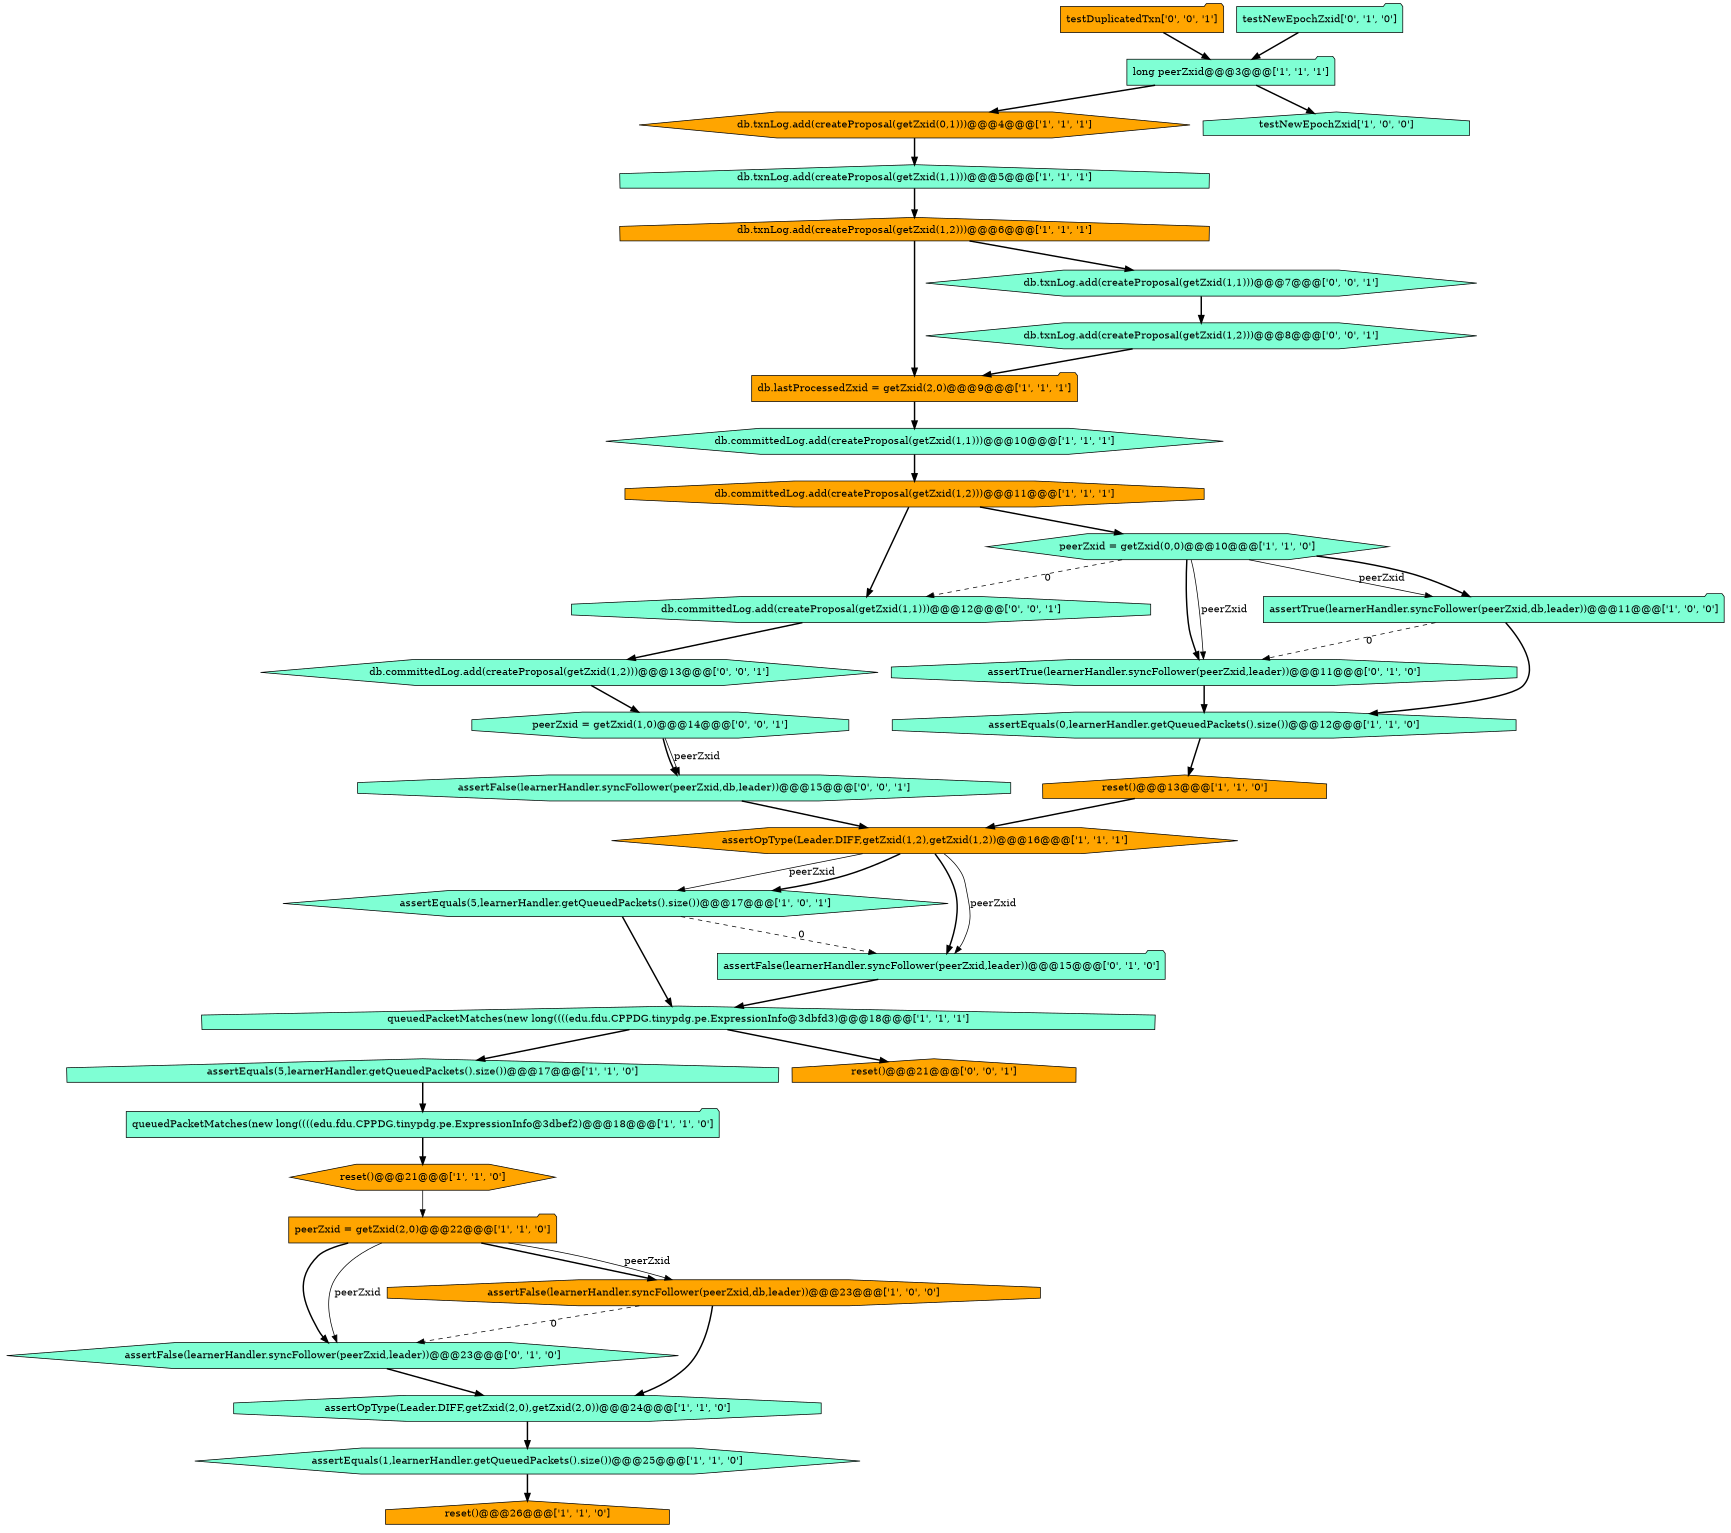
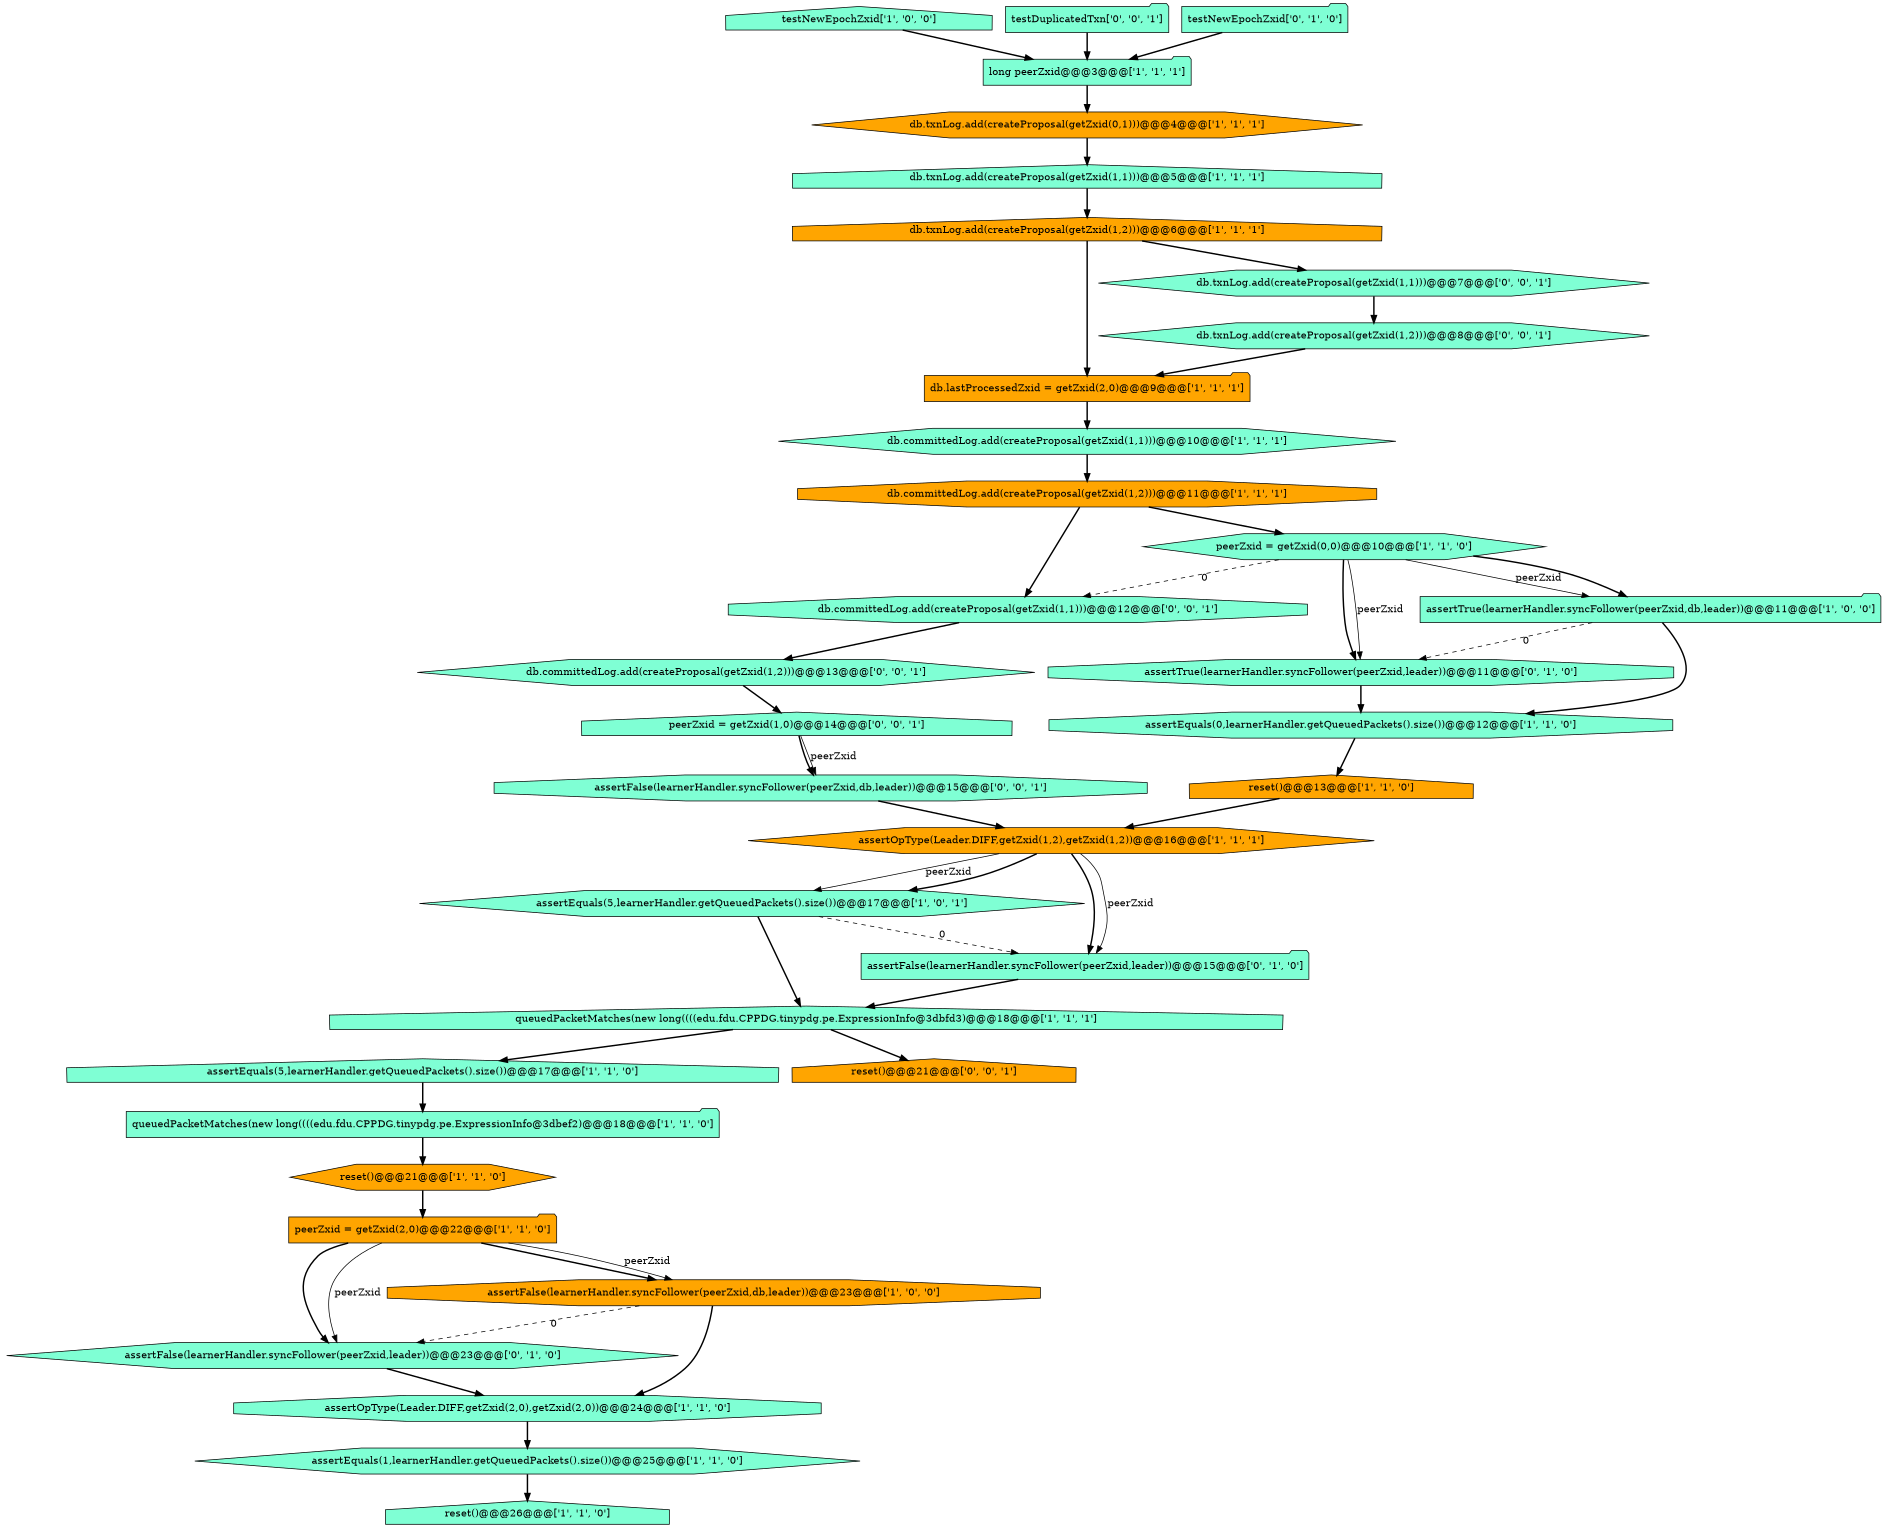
node "testDuplicatedTxn['0', '0', '1']": fillcolor orange -> aquamarine
edge "long peerZxid@@@3@@@['1', '1', '1']" -> "testNewEpochZxid['1', '0', '0']": reversed
node "peerZxid = getZxid(1,0)@@@14@@@['0', '0', '1']": shape octagon -> house
edge "reset()@@@21@@@['1', '1', '0']" -> "peerZxid = getZxid(2,0)@@@22@@@['1', '1', '0']": style solid -> bold
node "reset()@@@26@@@['1', '1', '0']": fillcolor orange -> aquamarine
